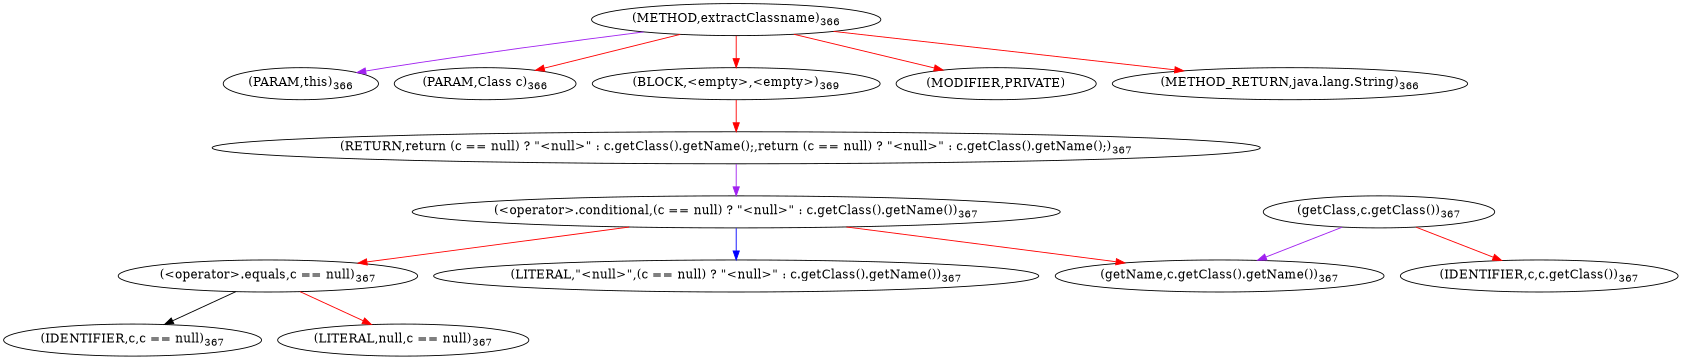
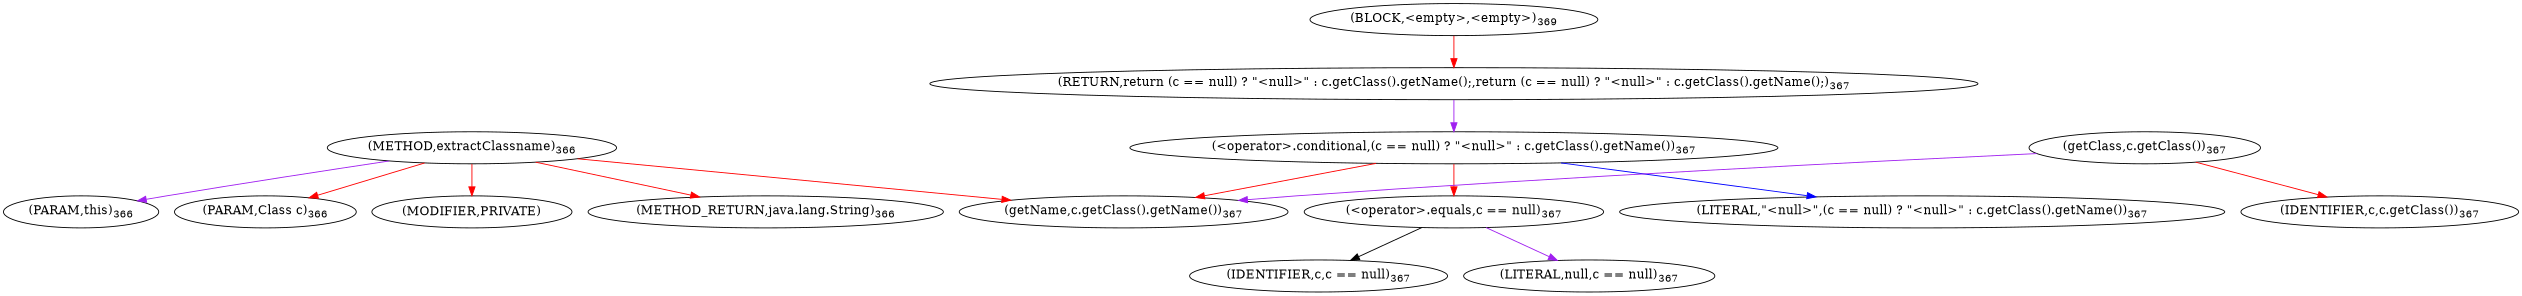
edge "(METHOD,extractClassname)" -> "(BLOCK,<empty>,<empty>)": now "(METHOD,extractClassname)" -> "(getName,c.getClass().getName())"
edge "(<operator>.equals,c == null)" -> "(LITERAL,null,c == null)": color red -> purple
